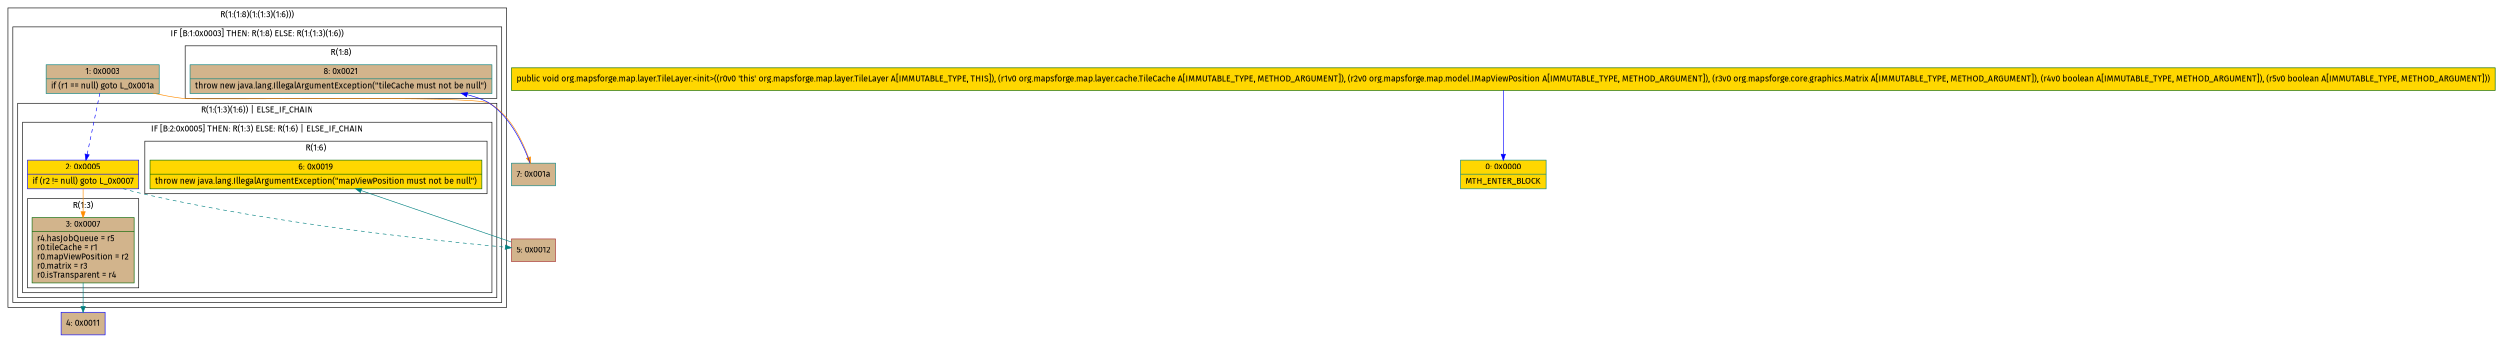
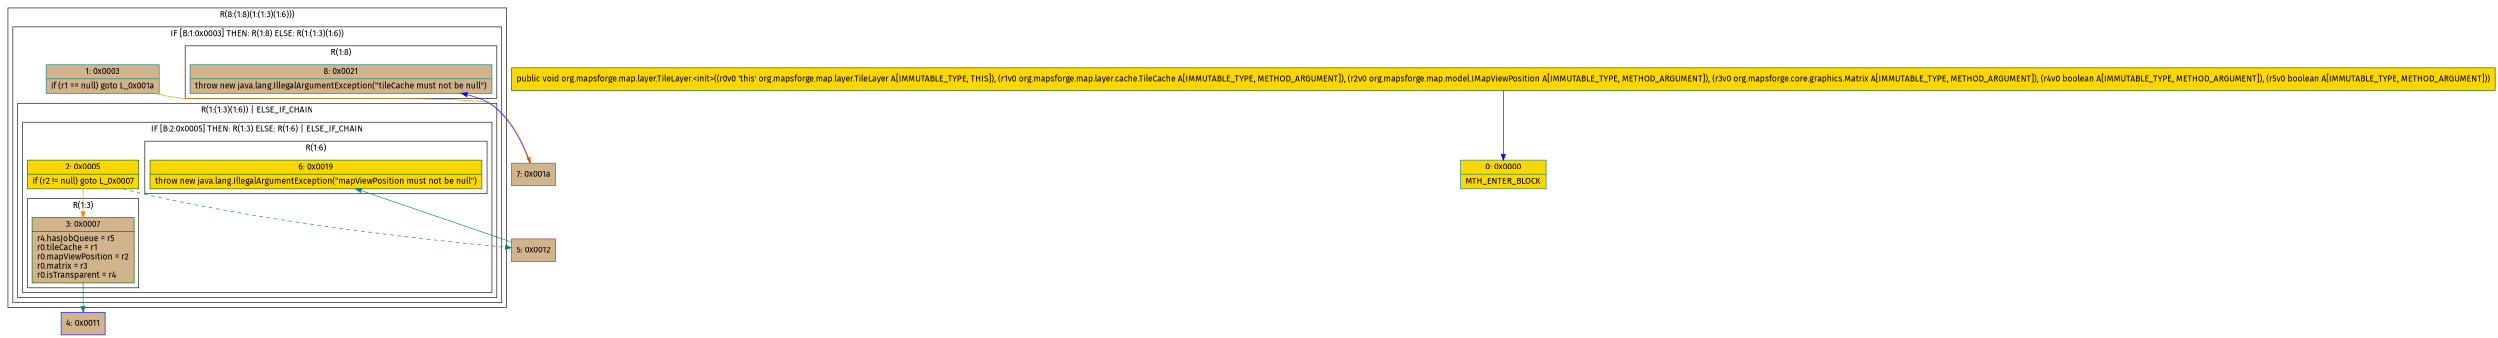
cluster "R(1:(1:8)(1:(1:3)(1:6)))": label "R(1:(1:8)(1:(1:3)(1:6)))" -> "R(8:(1:8)(1:(1:3)(1:6)))"
edge "1: 0x0003" -> "2: 0x0005": removed
node "2: 0x0005": color blue -> darkgreen
